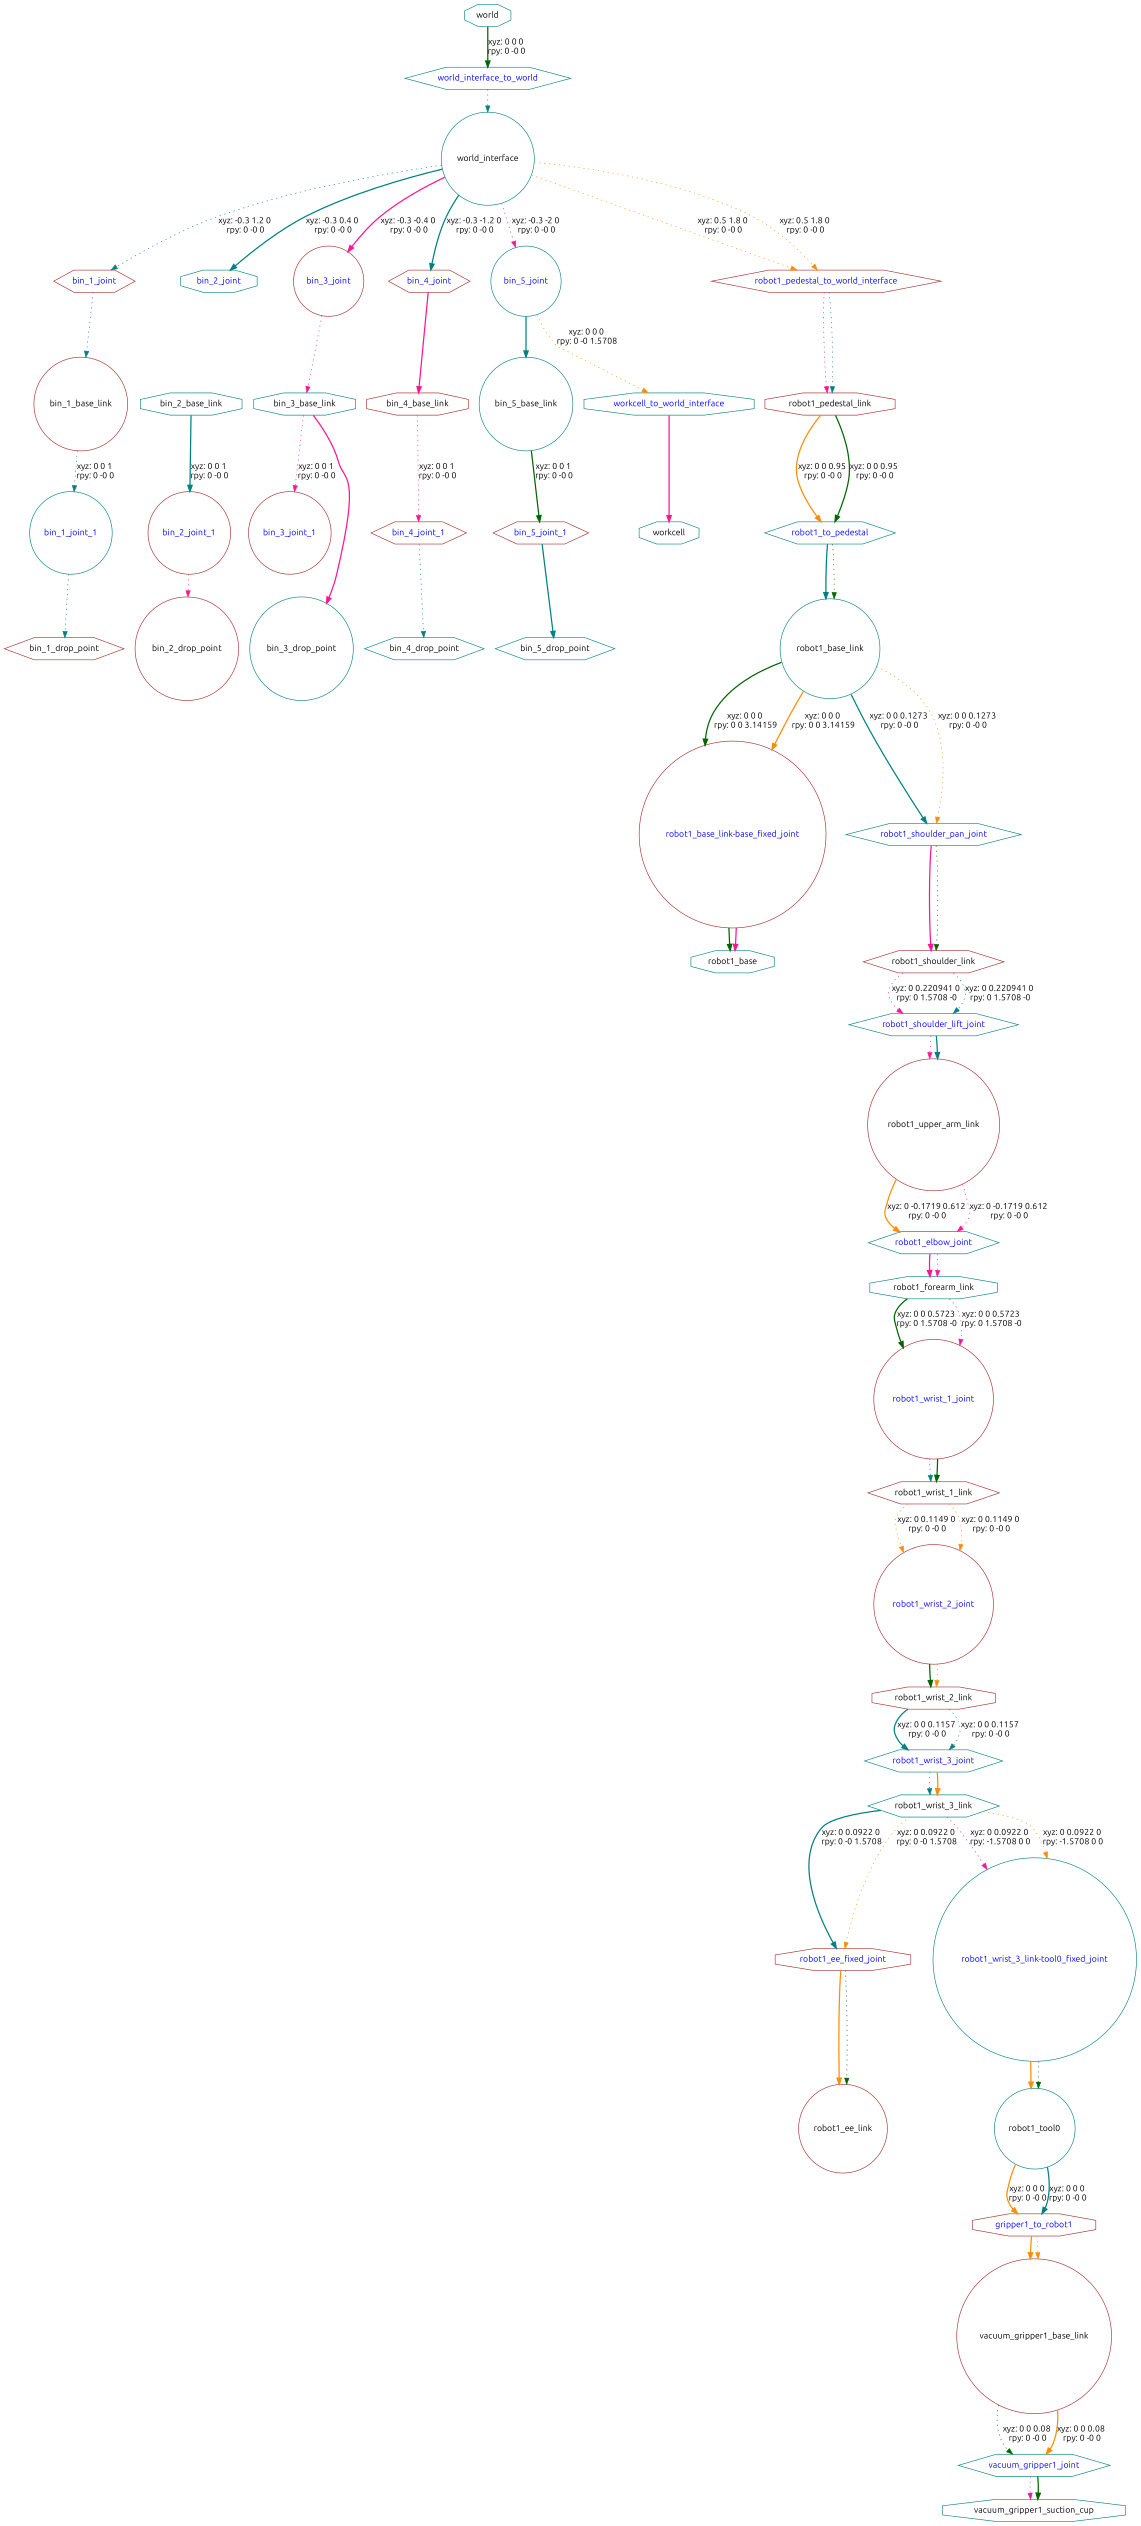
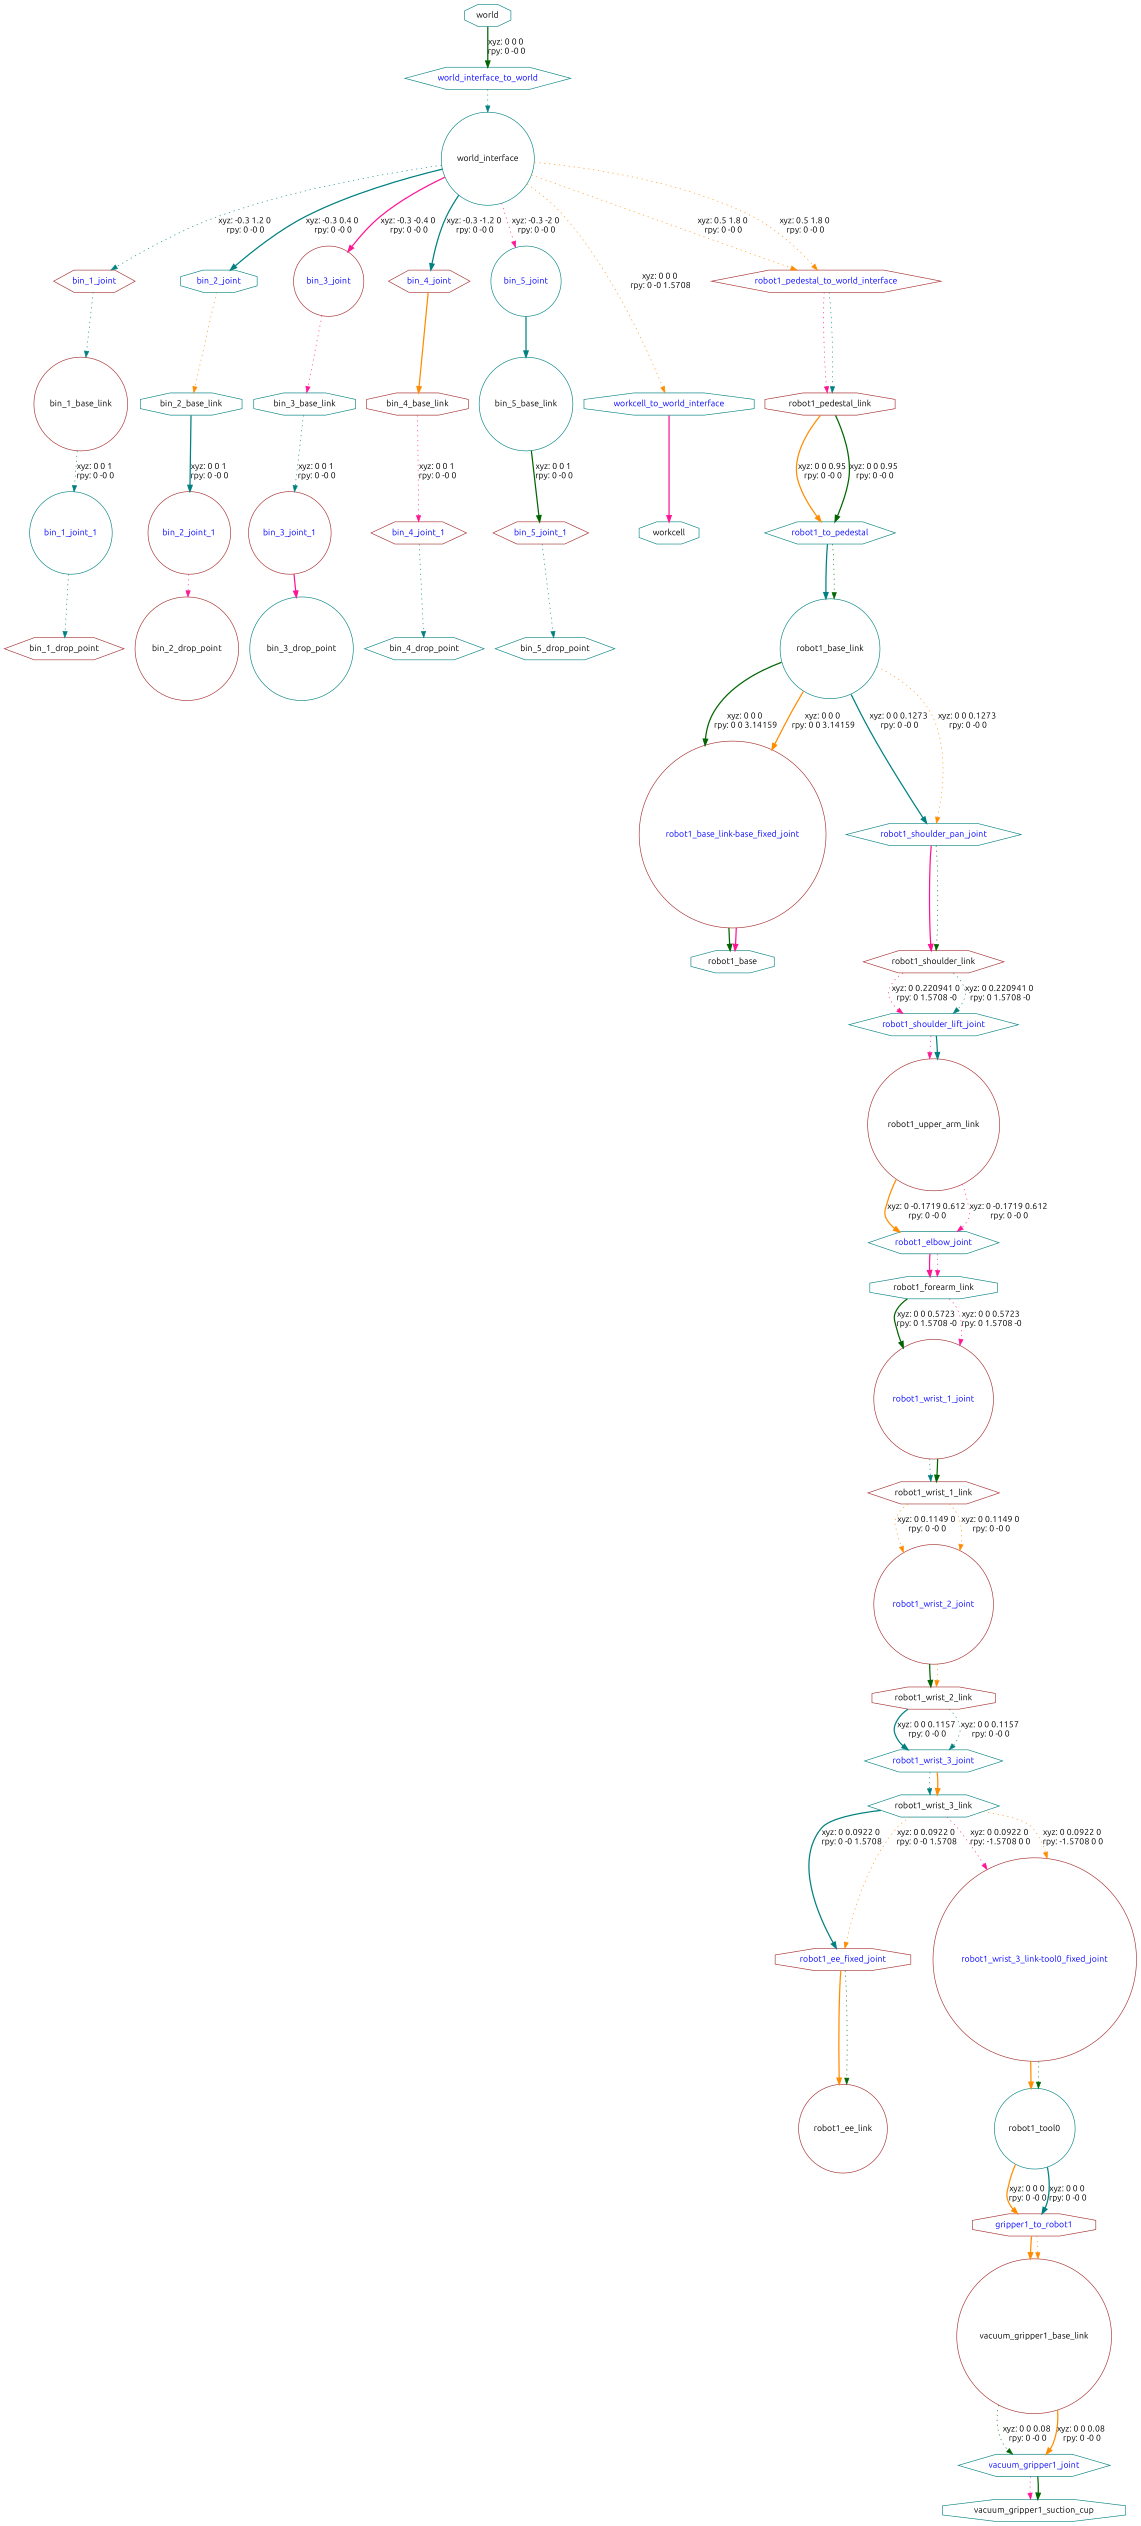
edge "bin_4_joint" -> "bin_4_base_link": color deeppink -> darkorange
edge "bin_2_joint" -> "bin_2_base_link": added
edge "bin_5_joint" -> "workcell_to_world_interface": now "world_interface" -> "workcell_to_world_interface"
edge "bin_3_base_link" -> "bin_3_joint_1": color deeppink -> teal
edge "bin_3_base_link" -> "bin_3_drop_point": now "bin_3_joint_1" -> "bin_3_drop_point"
edge "bin_5_joint_1" -> "bin_5_drop_point": style bold -> dotted
node "robot1_wrist_3_link-tool0_fixed_joint": color teal -> brown
